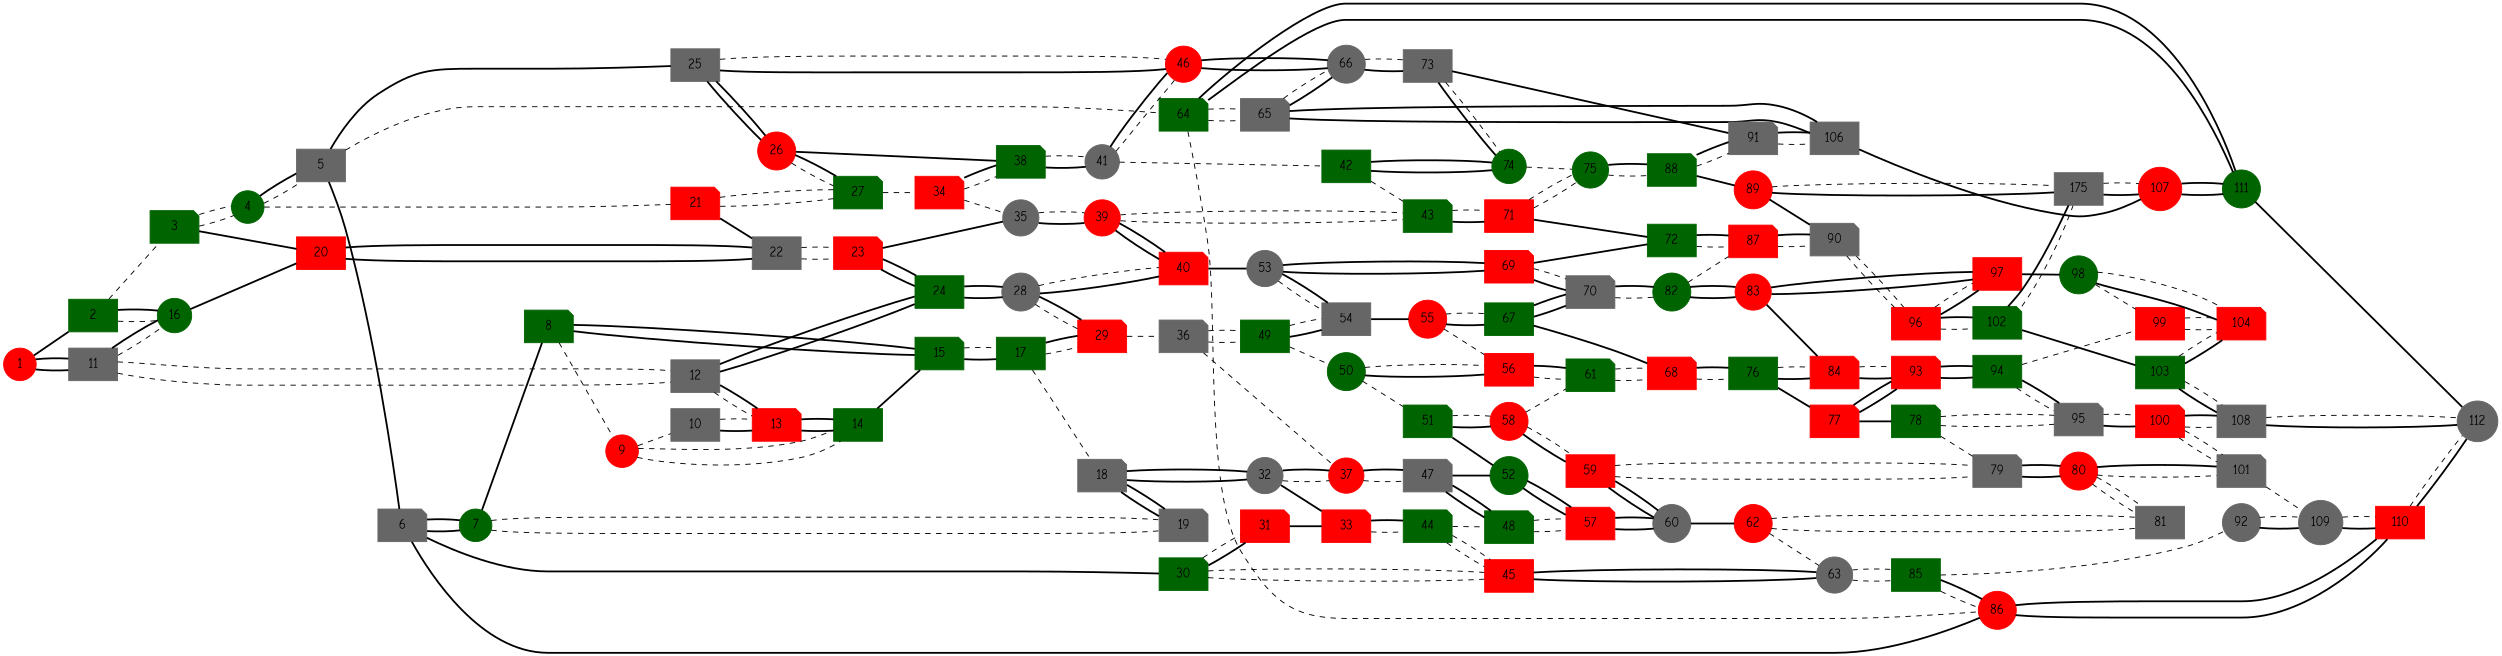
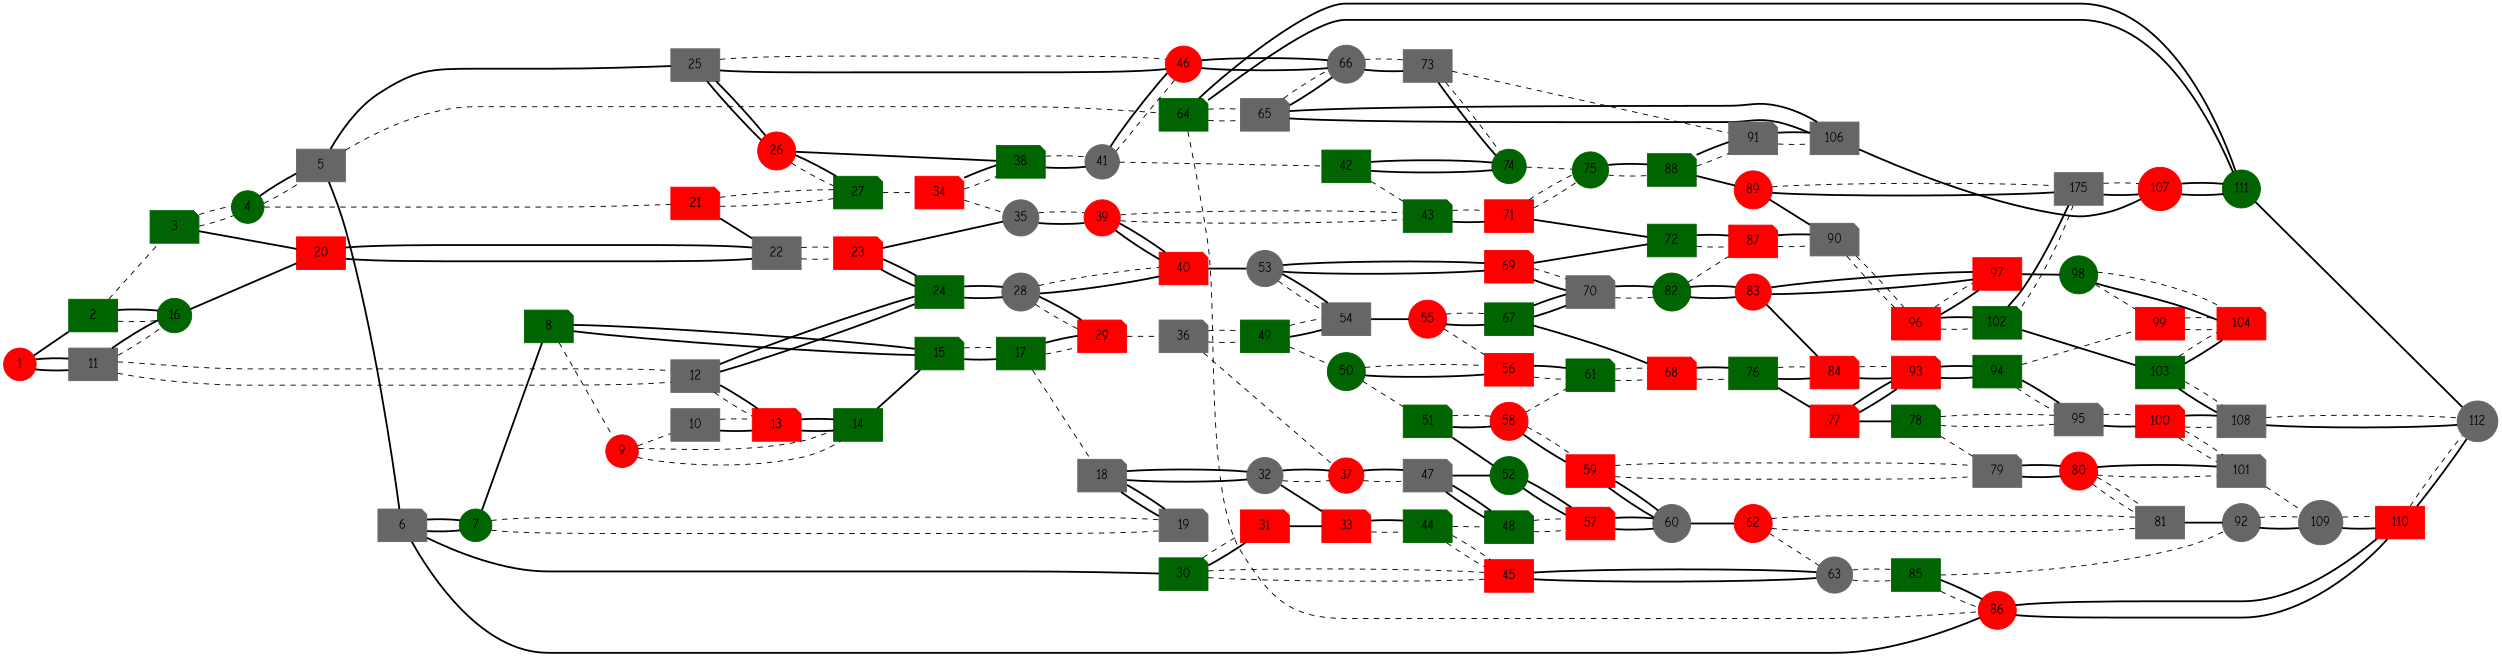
edge "73" -- "91": style bold -> dashed
edge "81" -- "92": added
